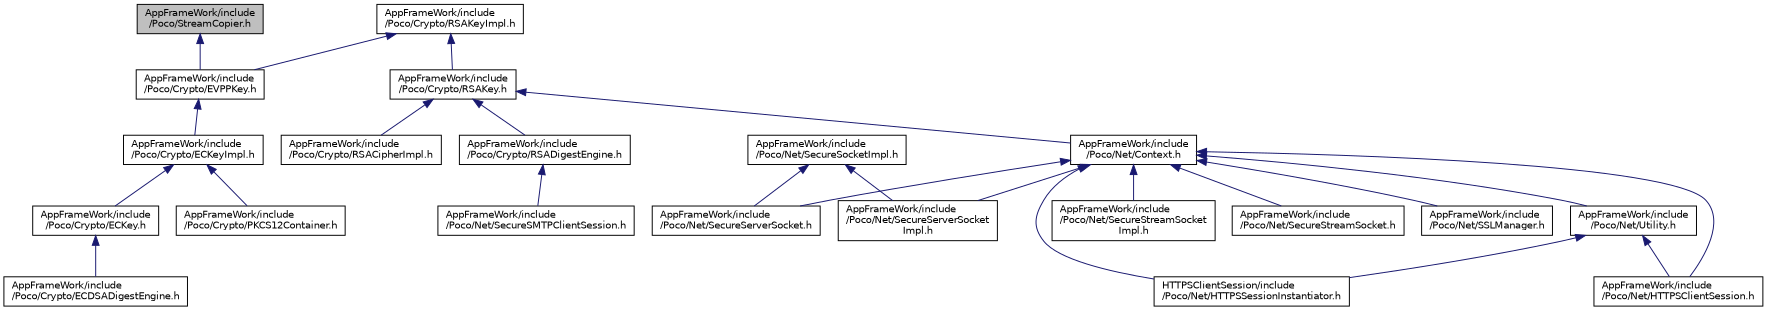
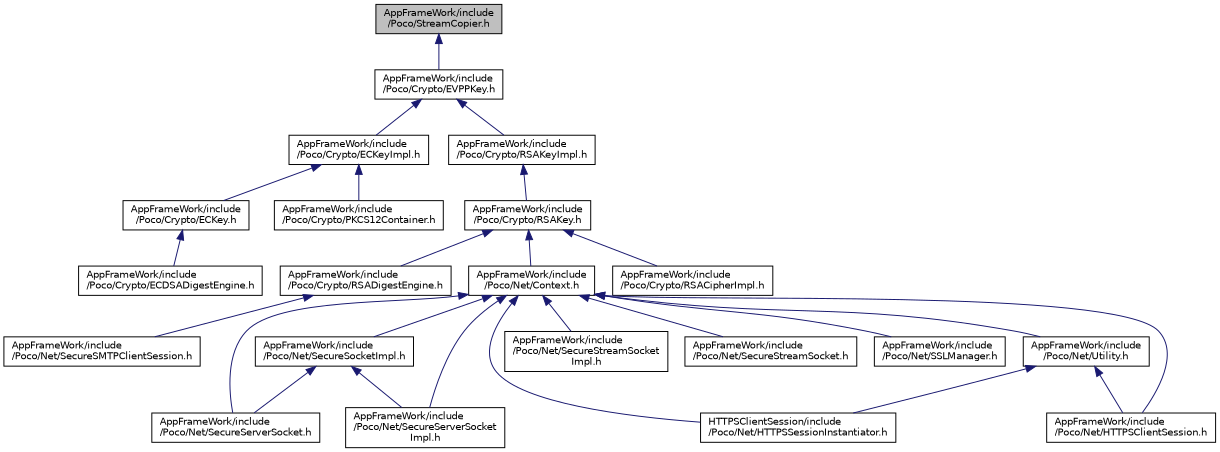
edge "AppFrameWork/include /Poco/Crypto/EVPPKey.h" -> "AppFrameWork/include /Poco/Crypto/RSAKeyImpl.h": reversed
edge "AppFrameWork/include /Poco/Net/SecureSocketImpl.h" -> "AppFrameWork/include /Poco/Net/Context.h": added
